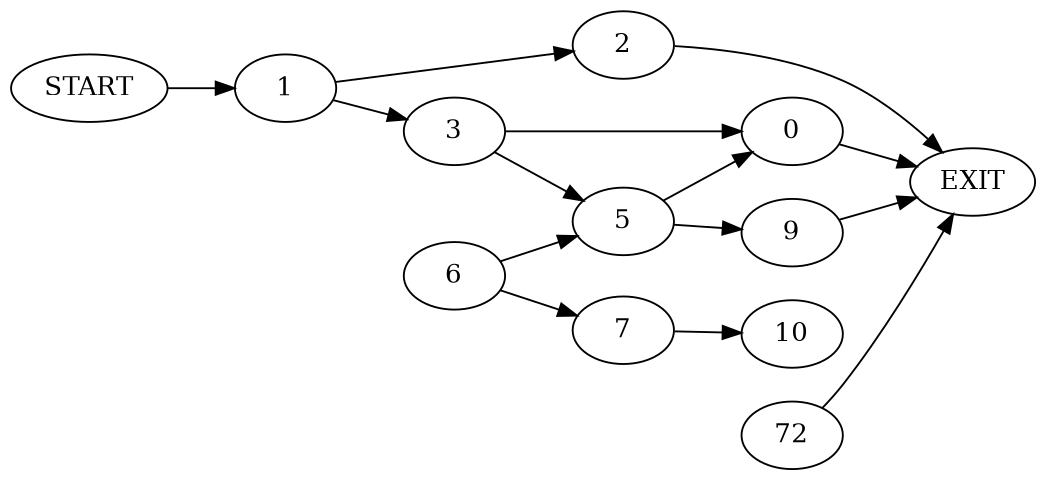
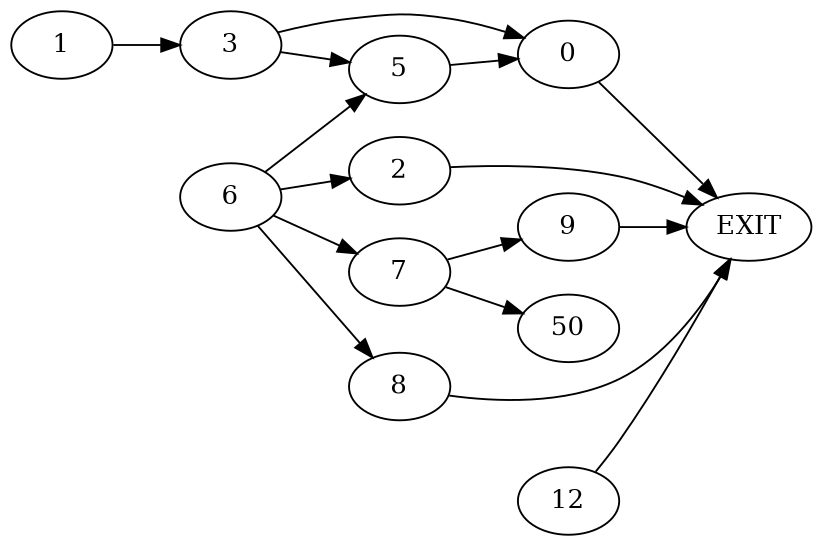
edge "1" -> "2": now "6" -> "2"
node "START": removed
edge "5" -> "9": now "7" -> "9"
node "10": label "10" -> "50"
node "8": added
node "72": label "72" -> "12"
